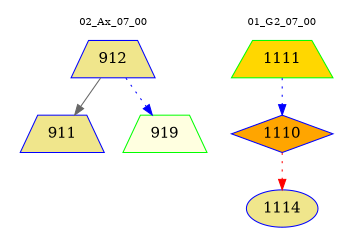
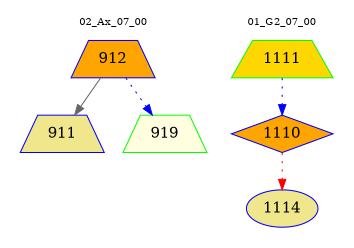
node "912": fillcolor khaki -> orange
